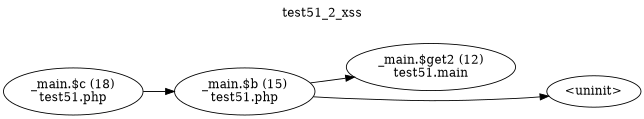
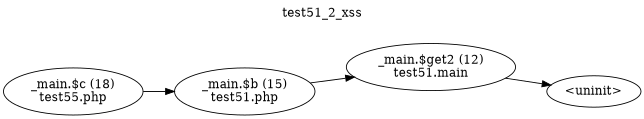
node "_main.$c (18) test51.php": label "_main.$c (18) test51.php" -> "_main.$c (18) test55.php"
edge "_main.$b (15) test51.php" -> "<uninit>": now "_main.$get2 (12) test51.main" -> "<uninit>"
